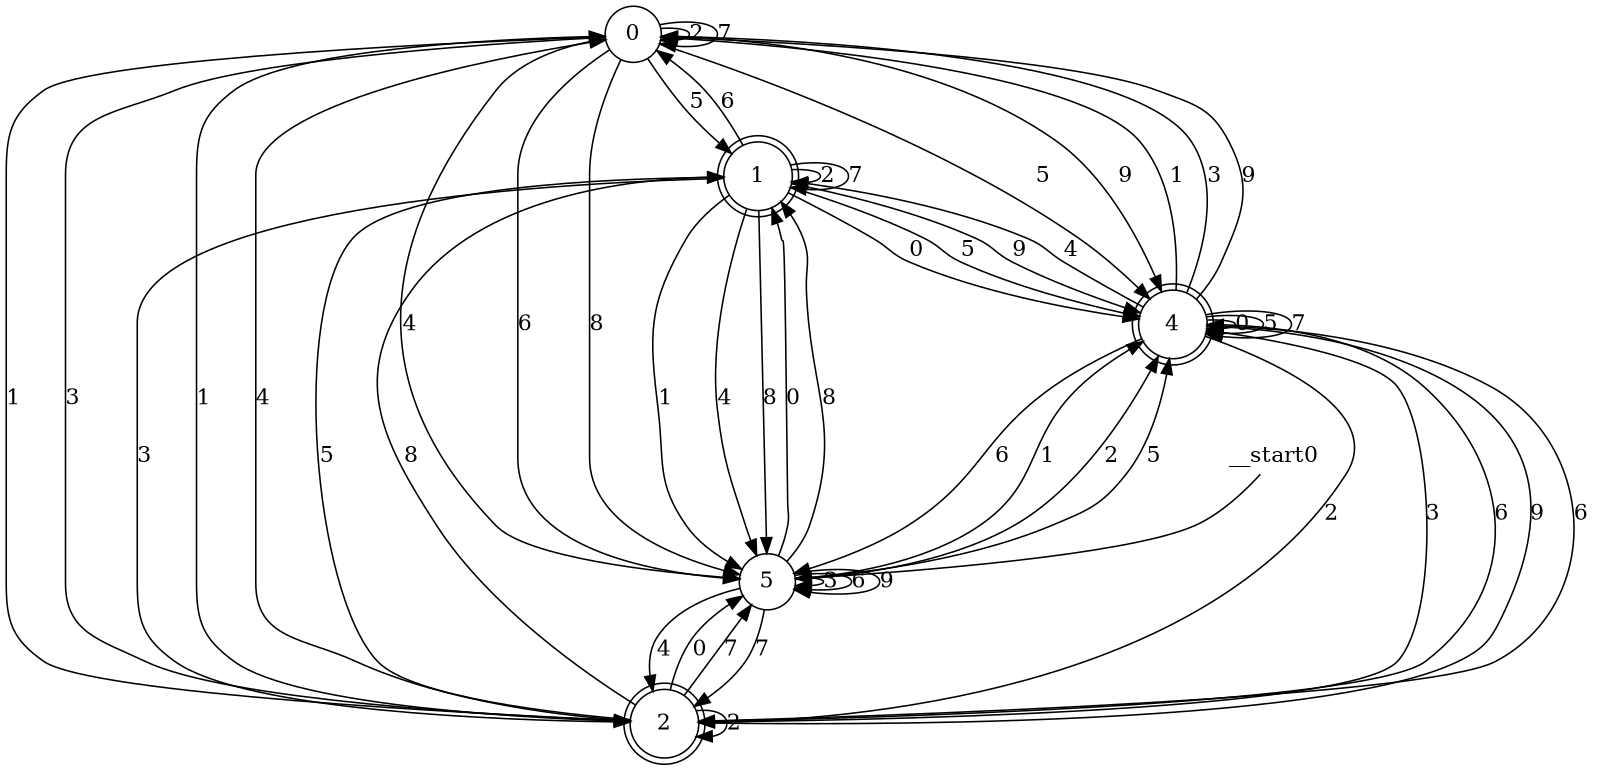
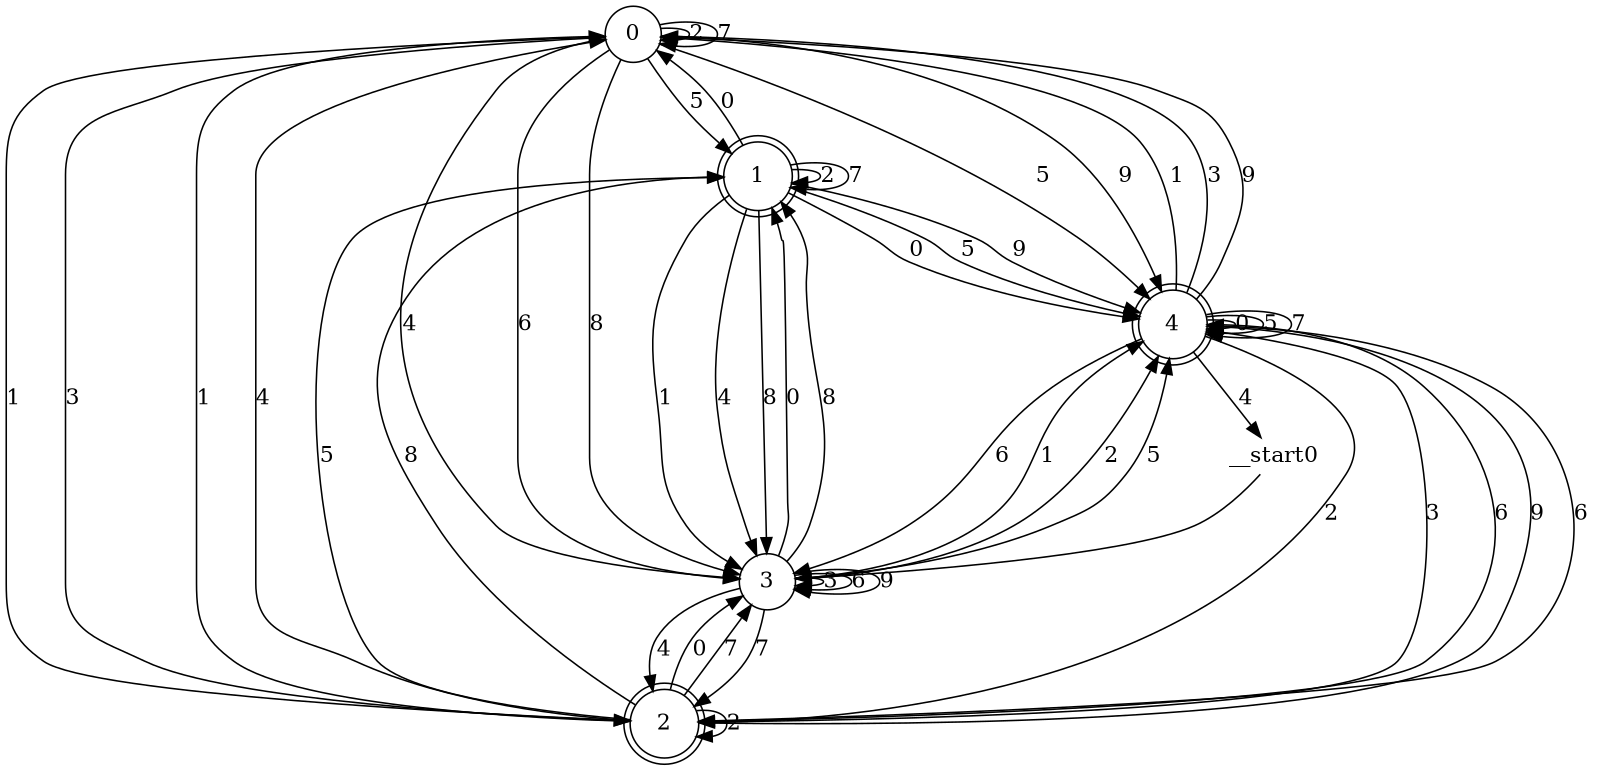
edge "1" -> "0": label "6" -> "0"
edge "4" -> "1": now "4" -> "__start0"
edge "1" -> "2": removed, label "3"
node "5": label "5" -> "3"
